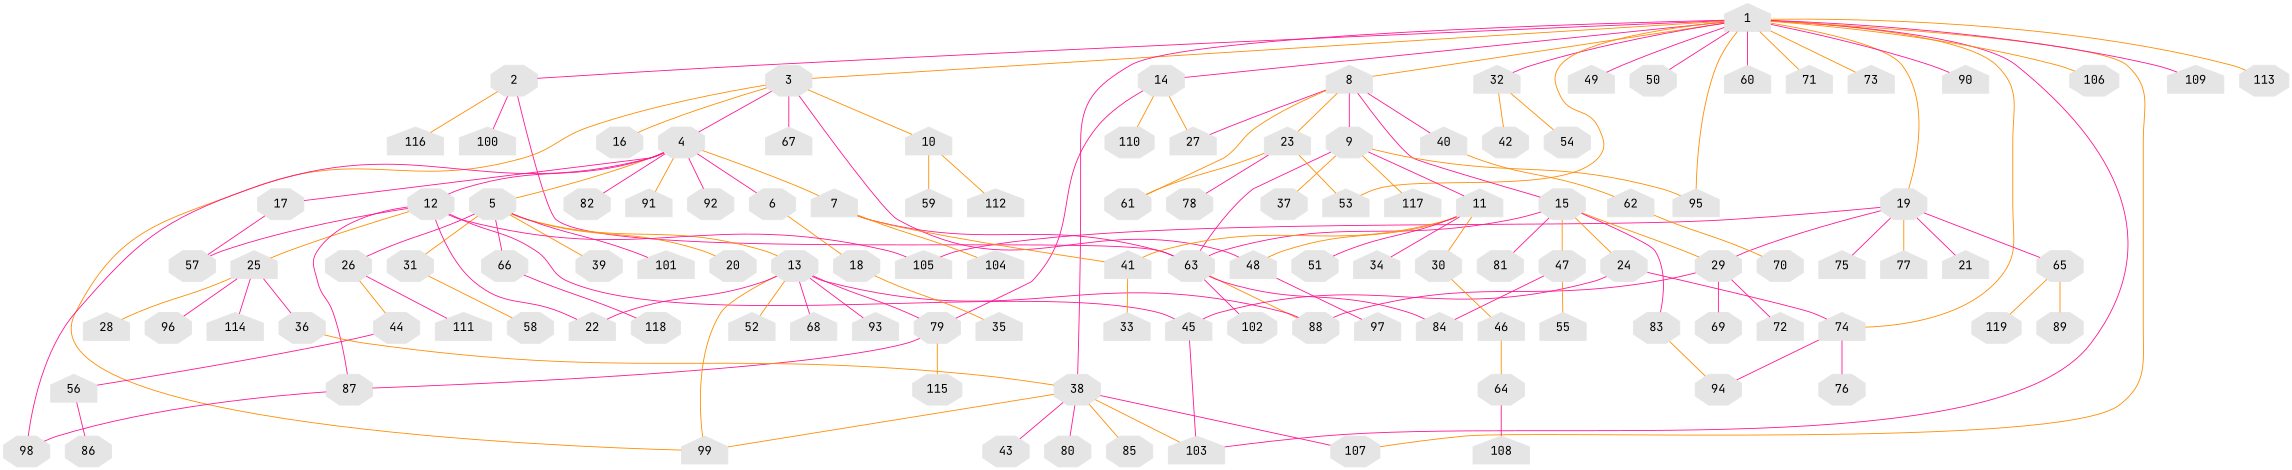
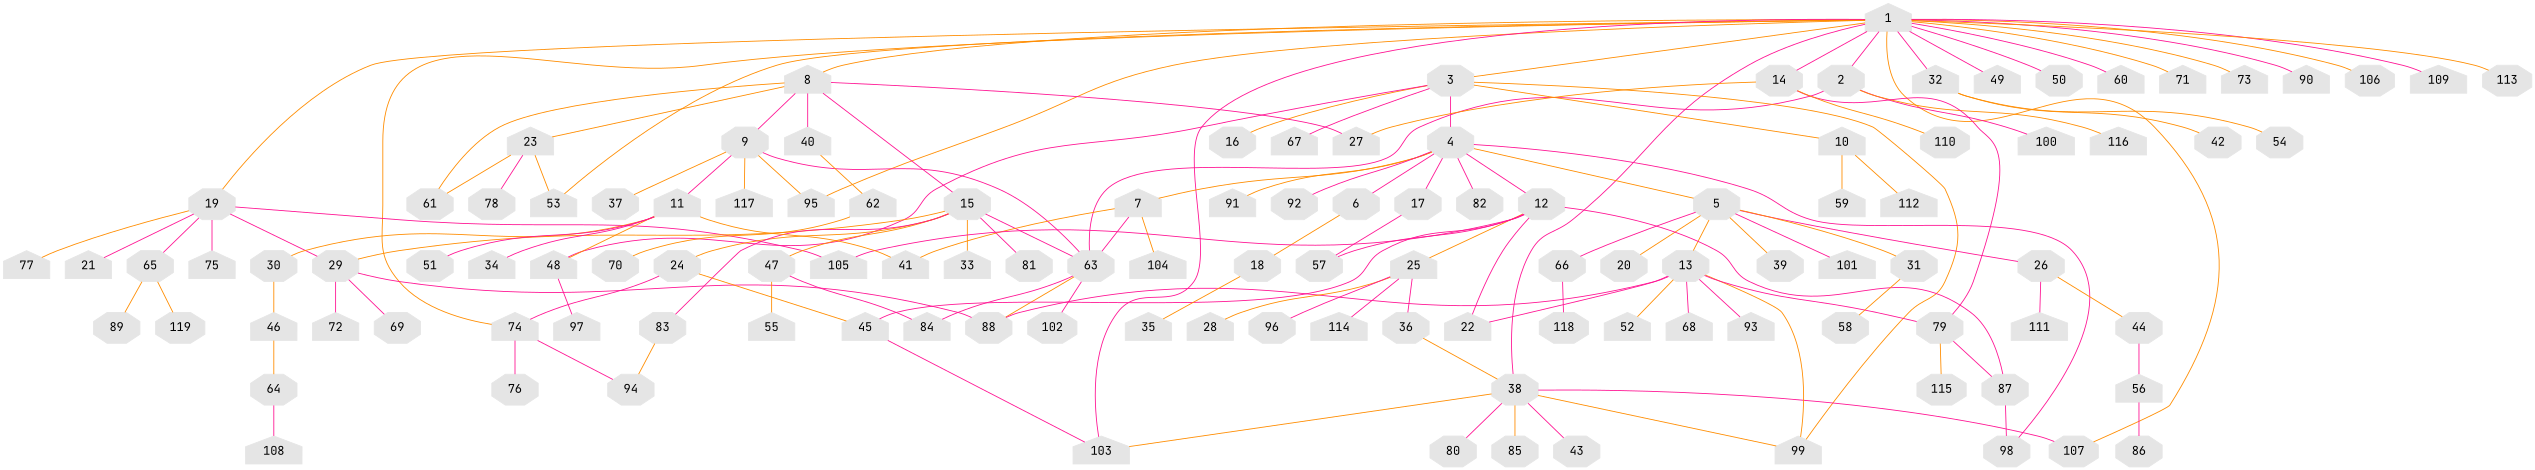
edge "24" -- "45": color deeppink -> darkorange
edge "41" -- "33": now "15" -- "33"
